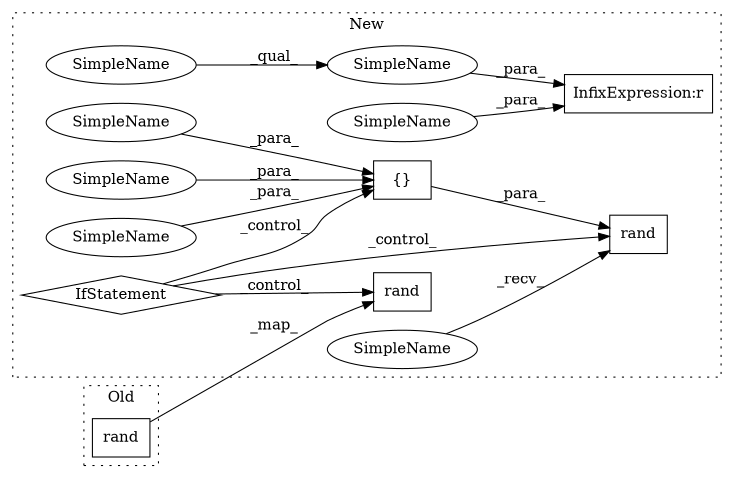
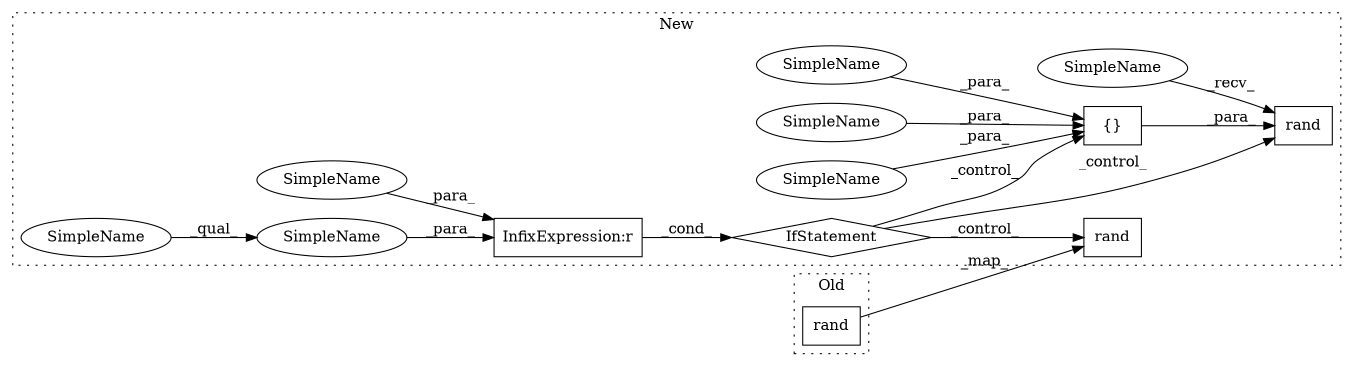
edge "InfixExpression:r" -> "IfStatement": added, label "_cond_"
